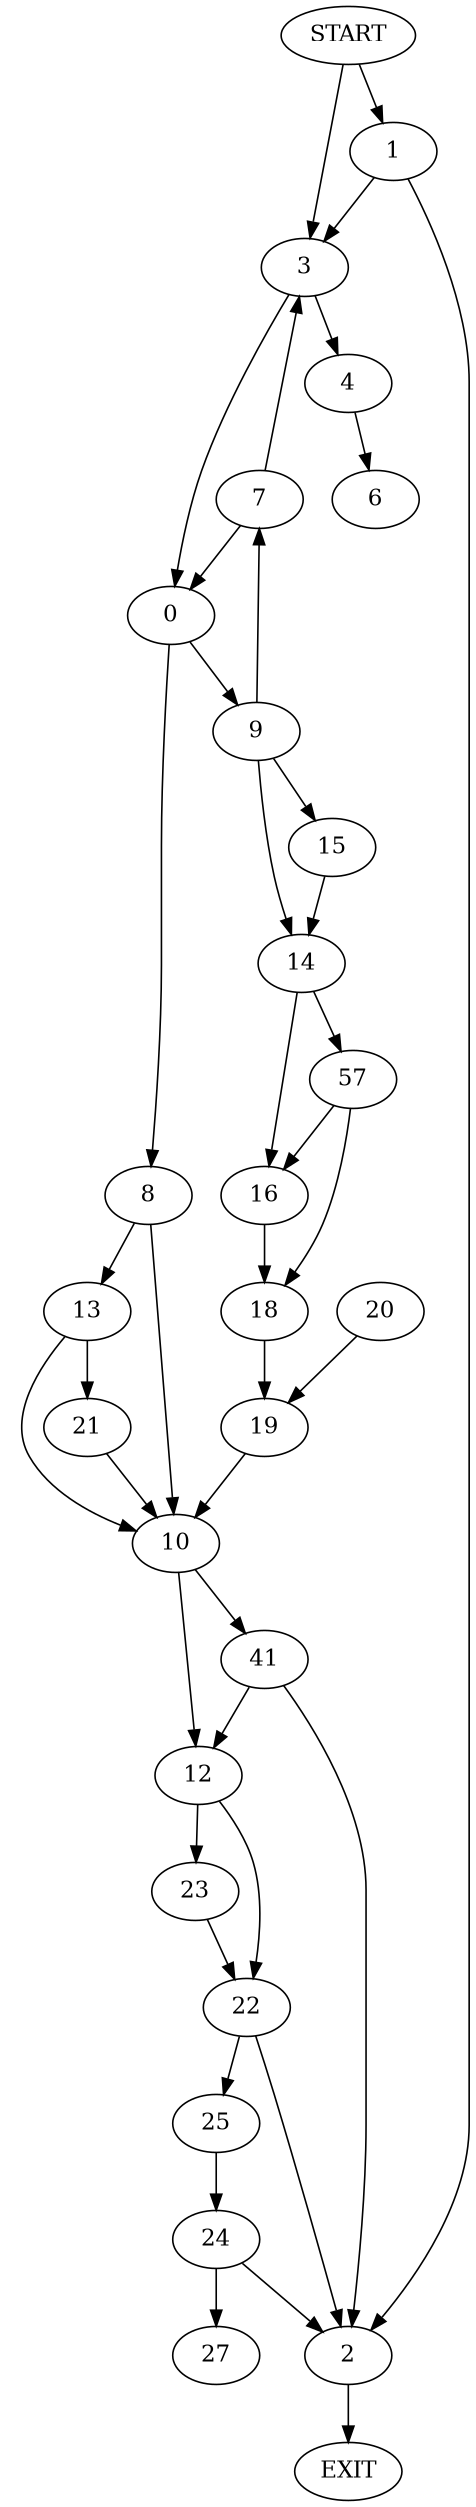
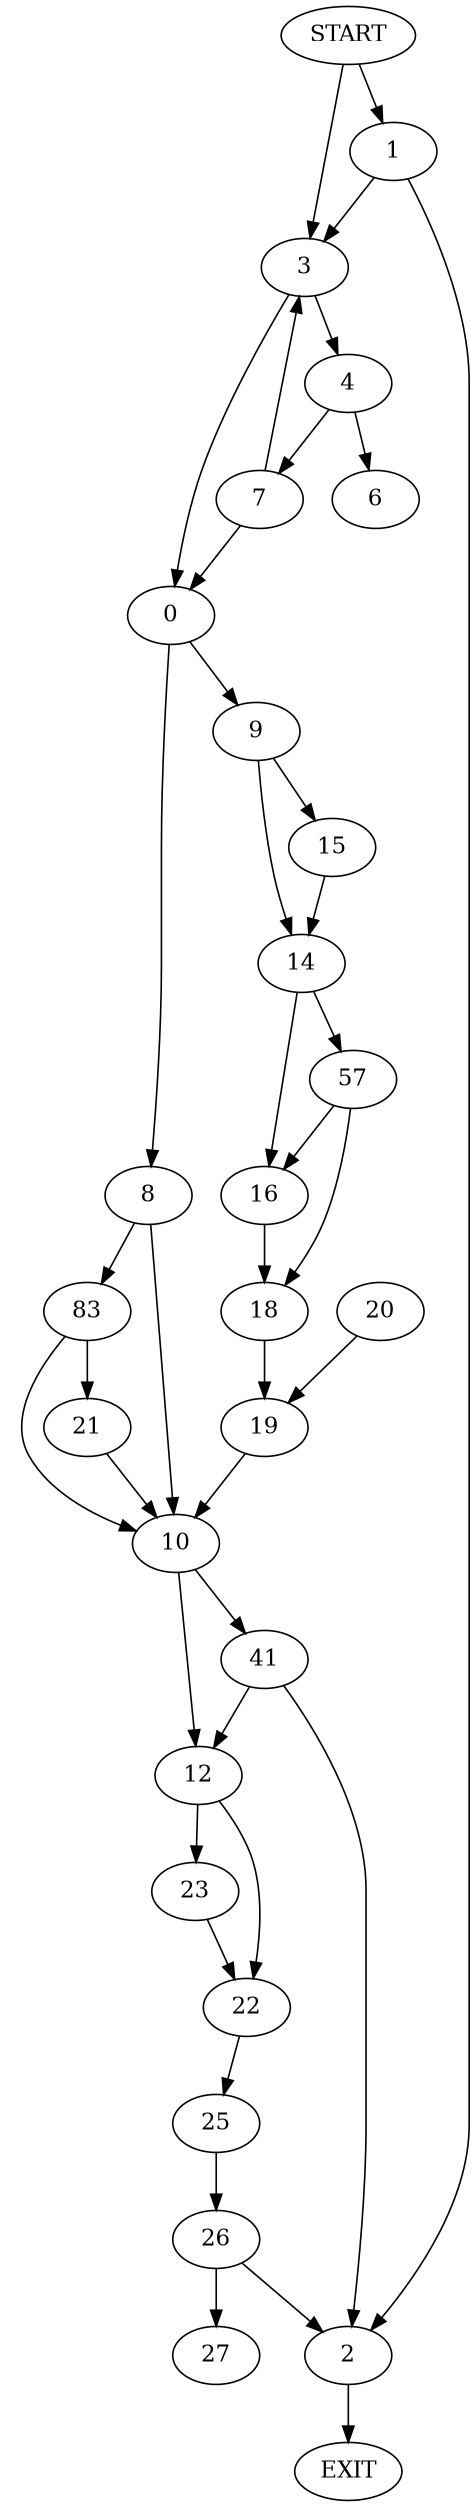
edge "9" -> "7": now "4" -> "7"
node "13": label "13" -> "83"
edge "22" -> "2": removed
node "24": label "24" -> "26"
